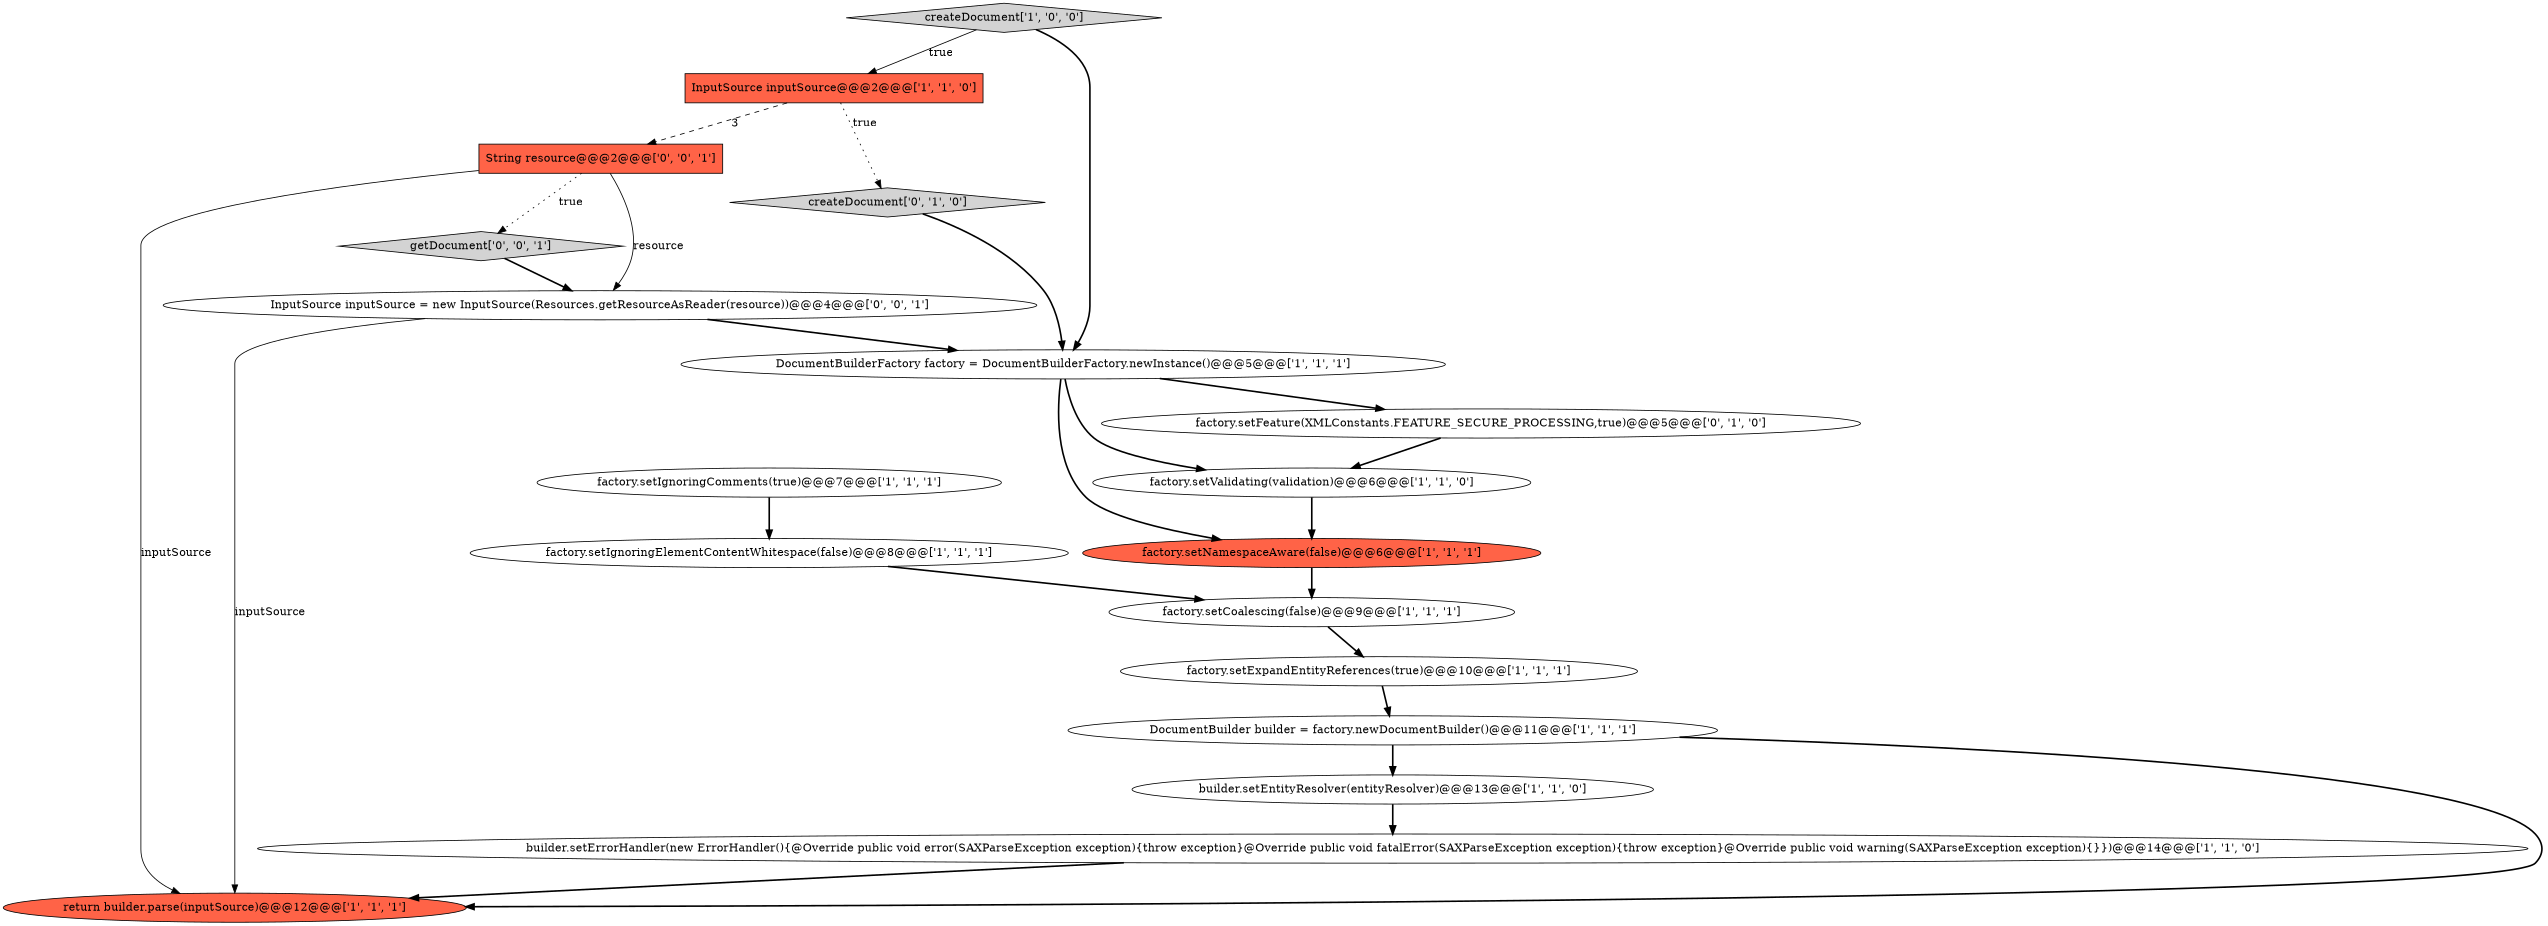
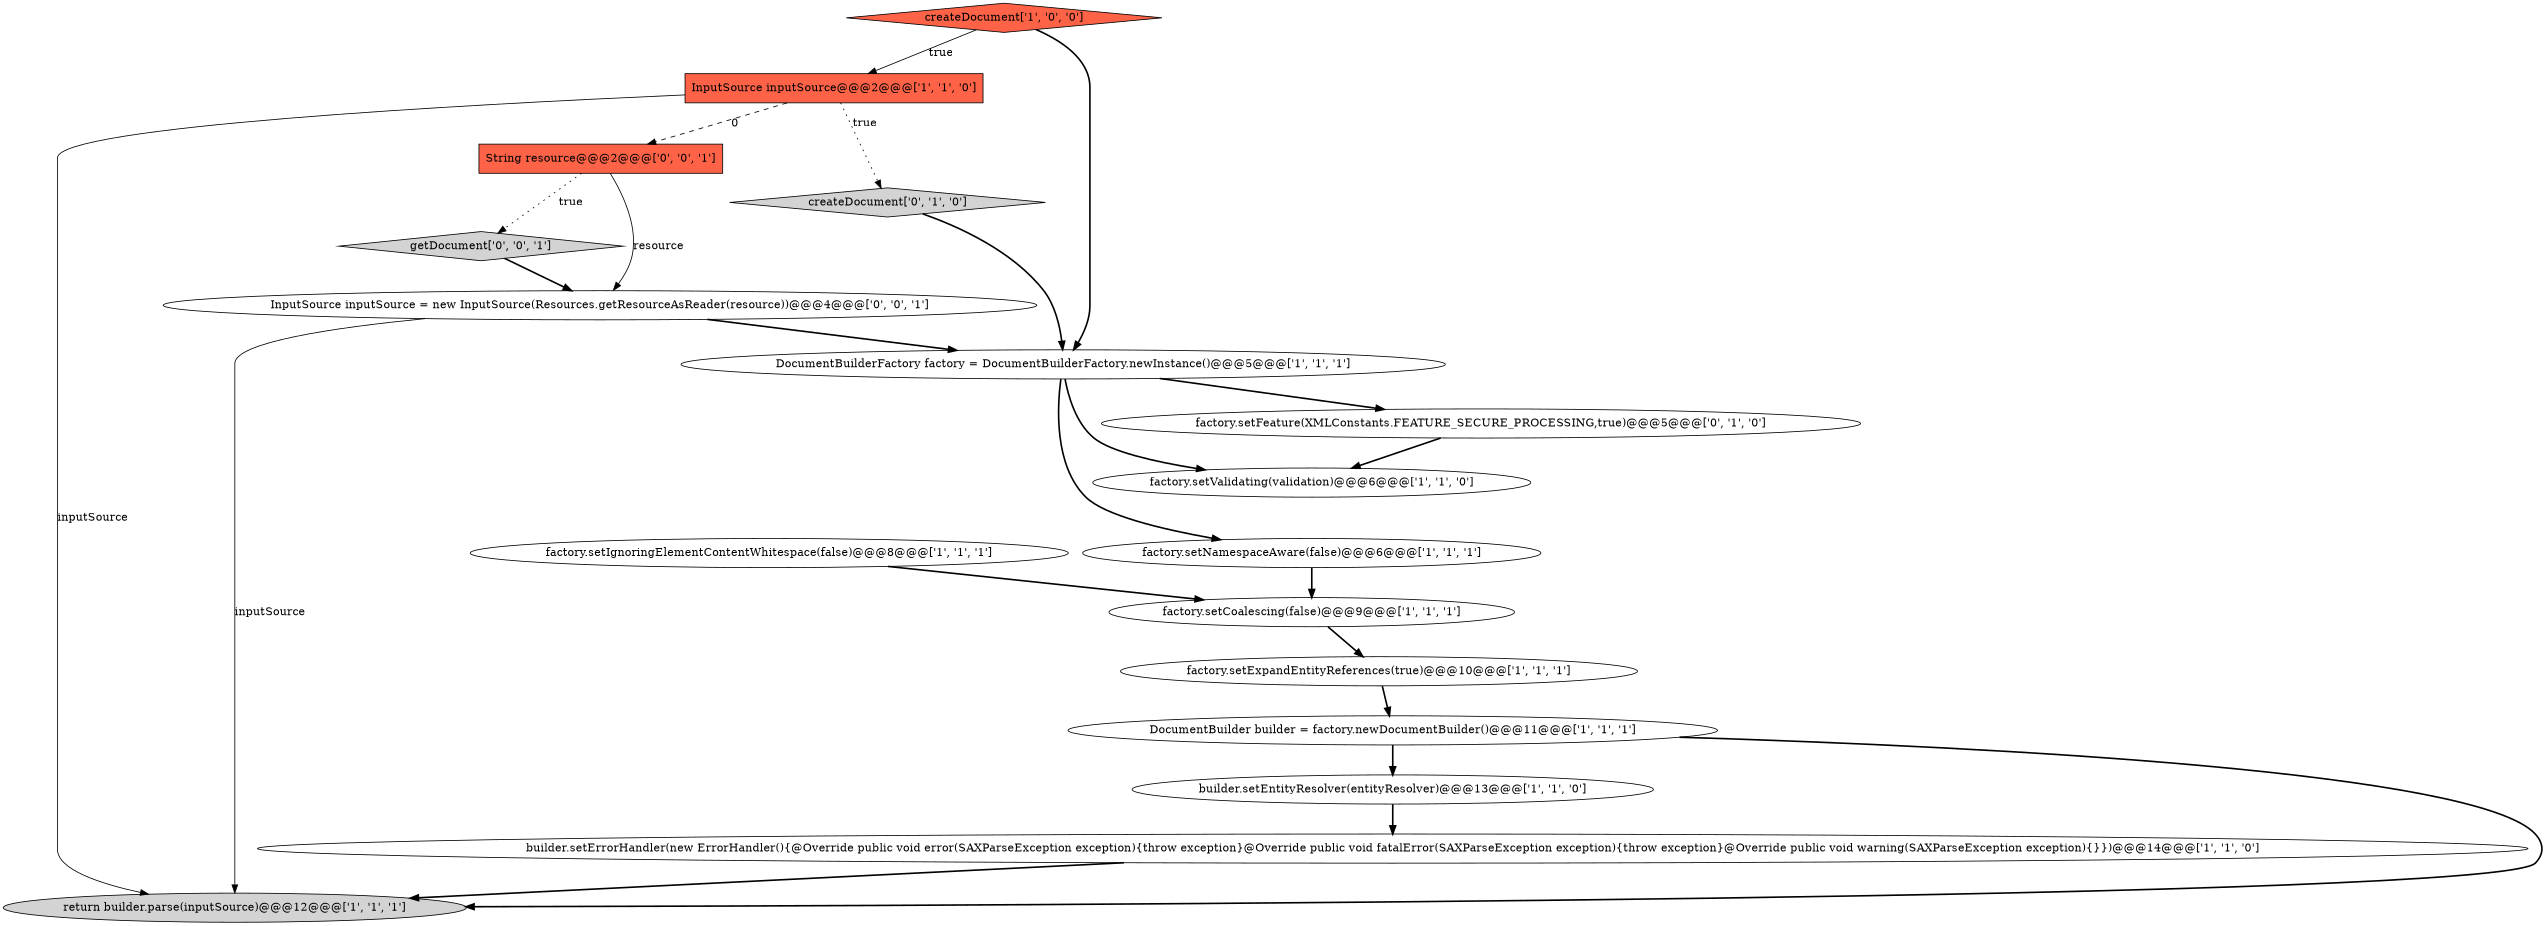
node "createDocument['1', '0', '0']": fillcolor lightgray -> tomato
edge "InputSource inputSource@@@2@@@['1', '1', '0']" -> "String resource@@@2@@@['0', '0', '1']": label "3" -> "0"
edge "String resource@@@2@@@['0', '0', '1']" -> "return builder.parse(inputSource)@@@12@@@['1', '1', '1']": now "InputSource inputSource@@@2@@@['1', '1', '0']" -> "return builder.parse(inputSource)@@@12@@@['1', '1', '1']"
node "factory.setIgnoringComments(true)@@@7@@@['1', '1', '1']": removed
edge "factory.setValidating(validation)@@@6@@@['1', '1', '0']" -> "factory.setNamespaceAware(false)@@@6@@@['1', '1', '1']": removed
node "factory.setNamespaceAware(false)@@@6@@@['1', '1', '1']": fillcolor tomato -> white
node "return builder.parse(inputSource)@@@12@@@['1', '1', '1']": fillcolor tomato -> lightgray
